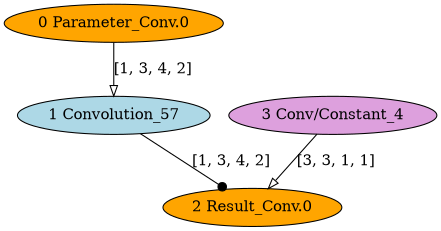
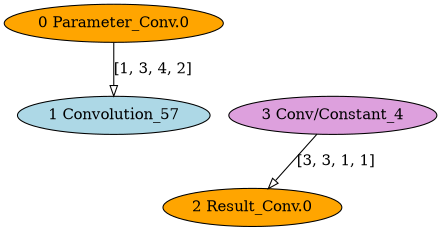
edge "1 Convolution_57" -> "2 Result_Conv.0": removed, label "[1, 3, 4, 2]"
